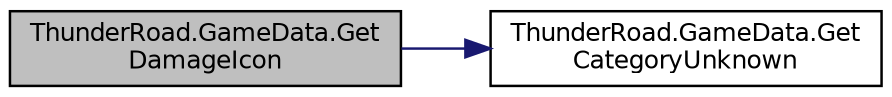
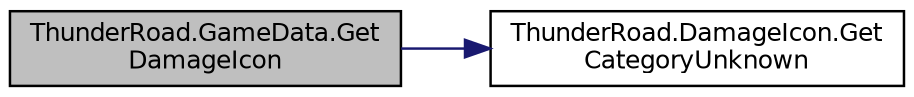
node "ThunderRoad.GameData.Get CategoryUnknown": label "ThunderRoad.GameData.Get CategoryUnknown" -> "ThunderRoad.DamageIcon.Get CategoryUnknown"
